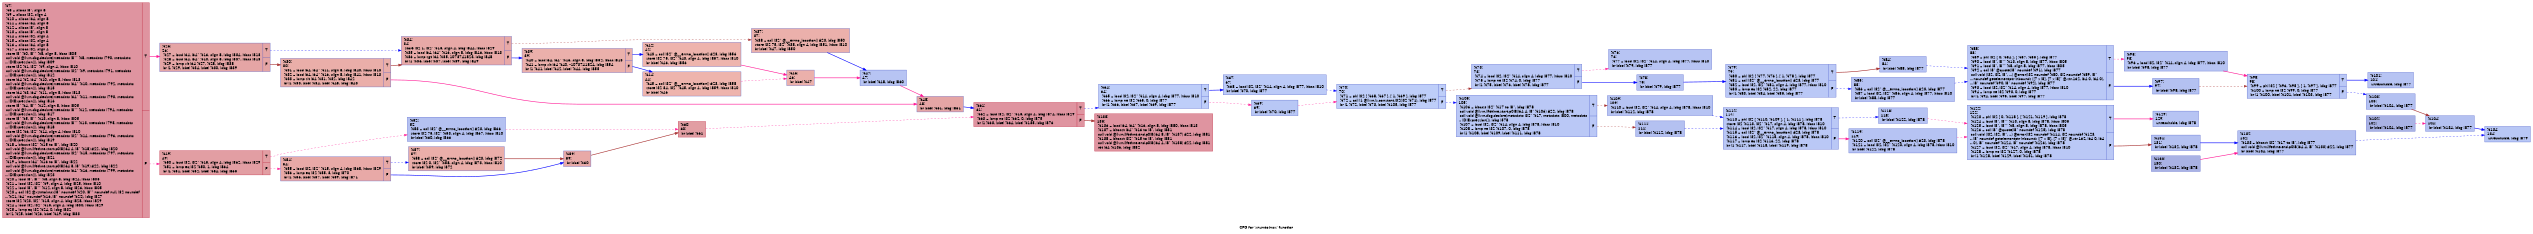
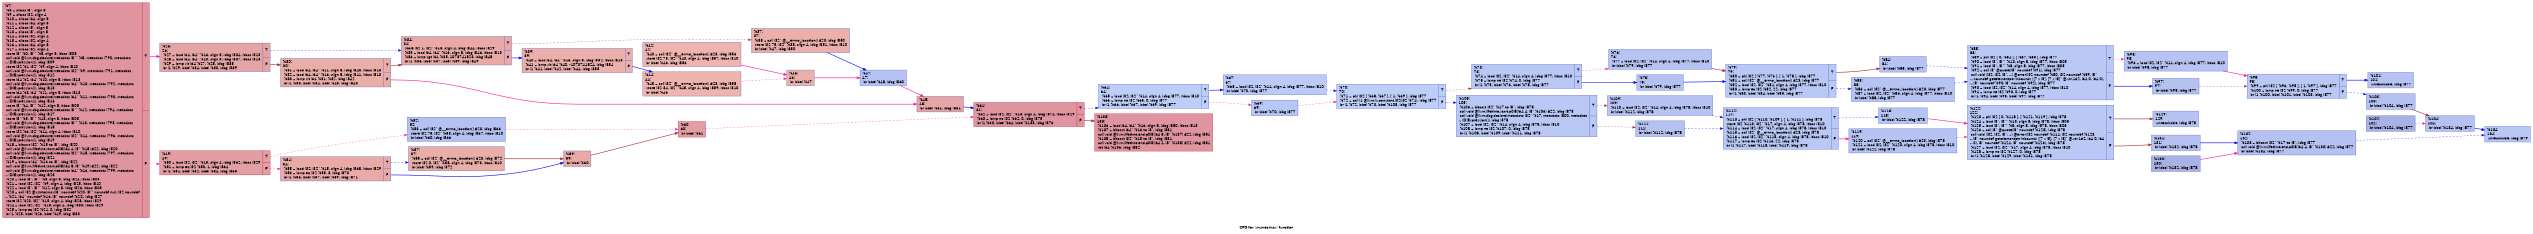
edge "%39:" -> "%42:": removed
edge "%76:" -> "%79:": added
edge "%122:" -> "%129:": color deeppink -> brown
edge "%118:" -> "%122:": style dashed -> bold
